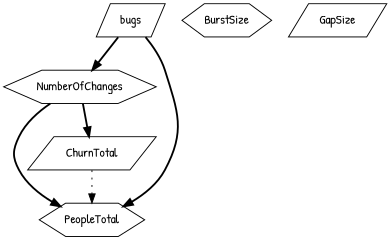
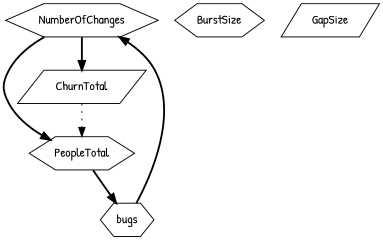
node "bugs": shape parallelogram -> hexagon
edge "bugs" -> "PeopleTotal": reversed
